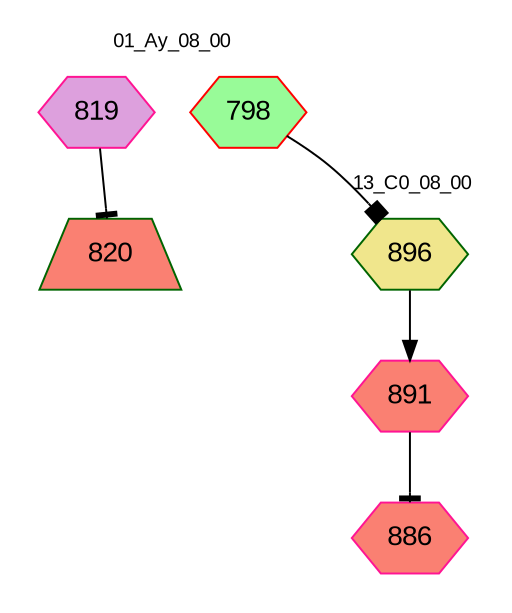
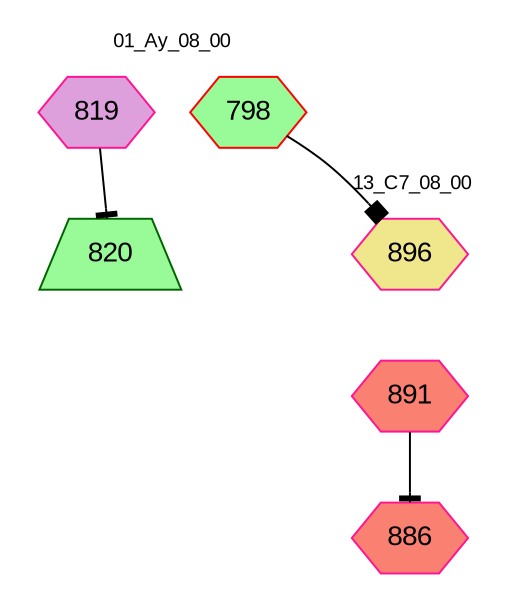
cluster "13_C0_08_00": label "13_C0_08_00" -> "13_C7_08_00"
node "820": fillcolor salmon -> palegreen
node "896": color darkgreen -> deeppink
edge "896" -> "891": removed
